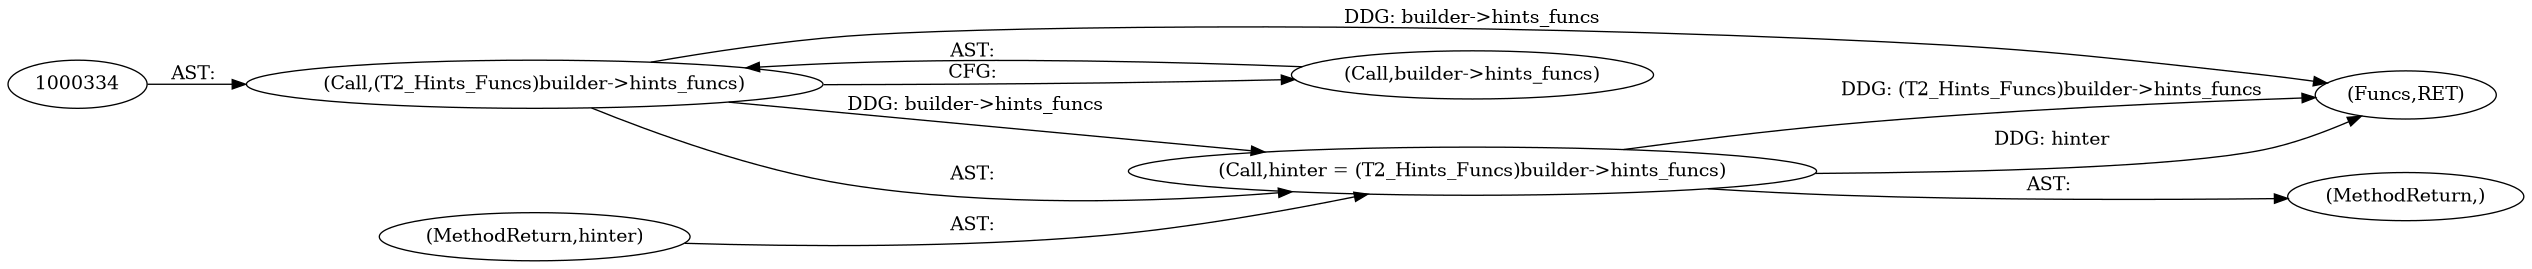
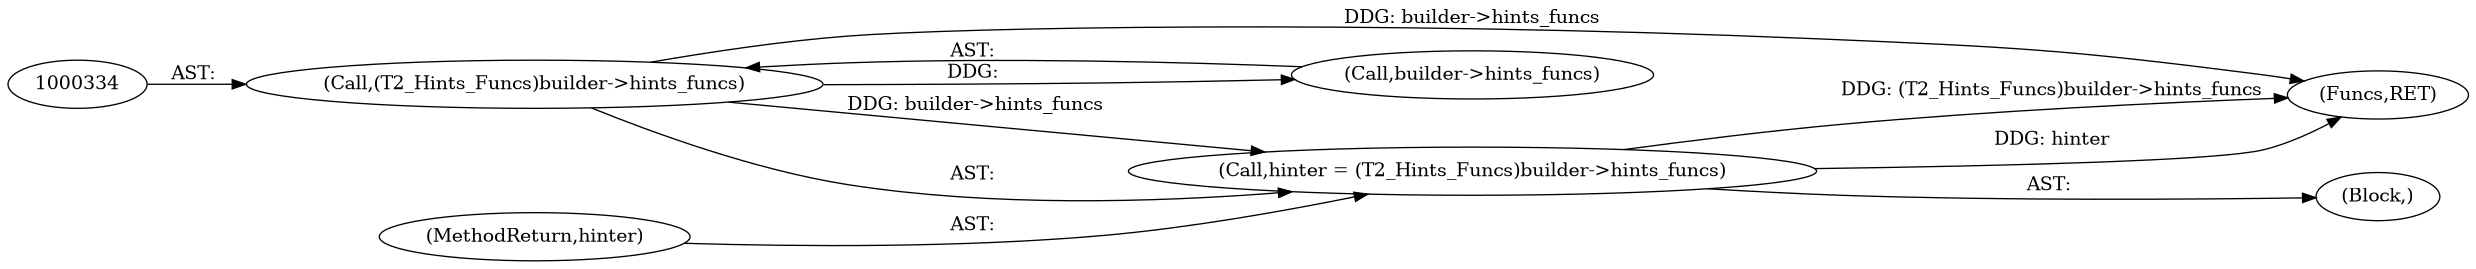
edge "(Call,(T2_Hints_Funcs)builder->hints_funcs)" -> "(Call,builder->hints_funcs)": label "CFG: " -> "DDG: "
node "(MethodReturn,)": label "(MethodReturn,)" -> "(Block,)"
